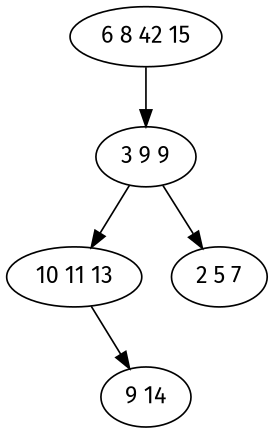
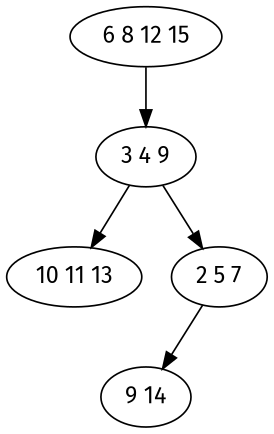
node "6 8 42 15": label "6 8 42 15" -> "6 8 12 15"
node "3 9 9": label "3 9 9" -> "3 4 9"
edge "10 11 13" -> "9 14": now "2 5 7" -> "9 14"
